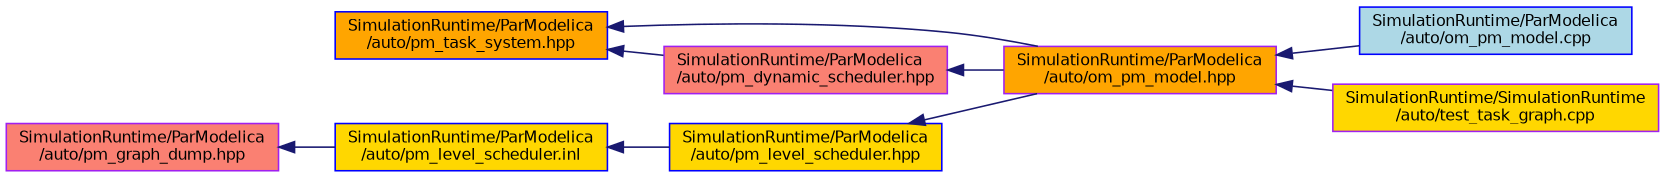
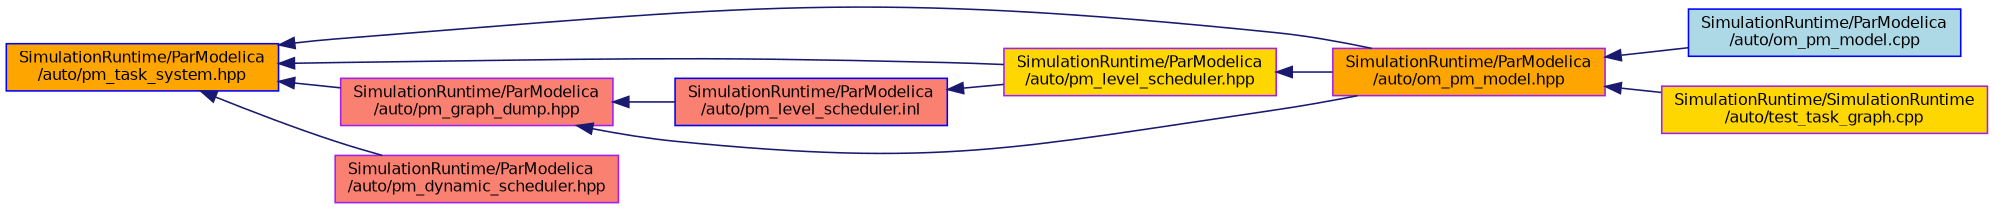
edge "SimulationRuntime/ParModelica /auto/pm_level_scheduler.hpp" -> "SimulationRuntime/ParModelica /auto/pm_task_system.hpp": added
edge "SimulationRuntime/ParModelica /auto/om_pm_model.hpp" -> "SimulationRuntime/ParModelica /auto/pm_dynamic_scheduler.hpp": now "SimulationRuntime/ParModelica /auto/om_pm_model.hpp" -> "SimulationRuntime/ParModelica /auto/pm_graph_dump.hpp"
edge "SimulationRuntime/ParModelica /auto/pm_graph_dump.hpp" -> "SimulationRuntime/ParModelica /auto/pm_task_system.hpp": added
node "SimulationRuntime/ParModelica /auto/pm_level_scheduler.inl": fillcolor gold -> salmon
node "SimulationRuntime/ParModelica /auto/pm_level_scheduler.hpp": color blue -> purple
